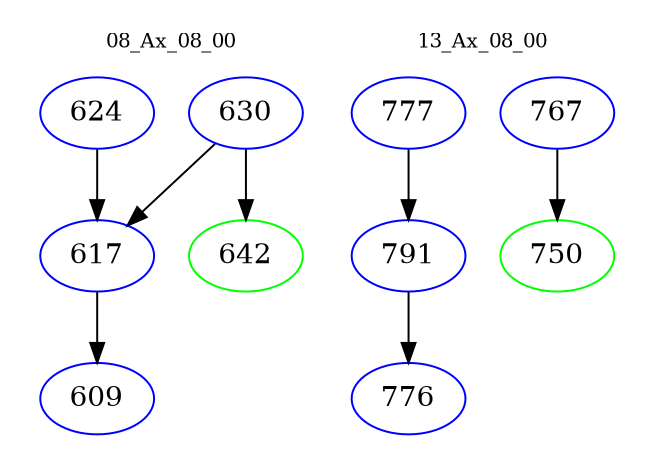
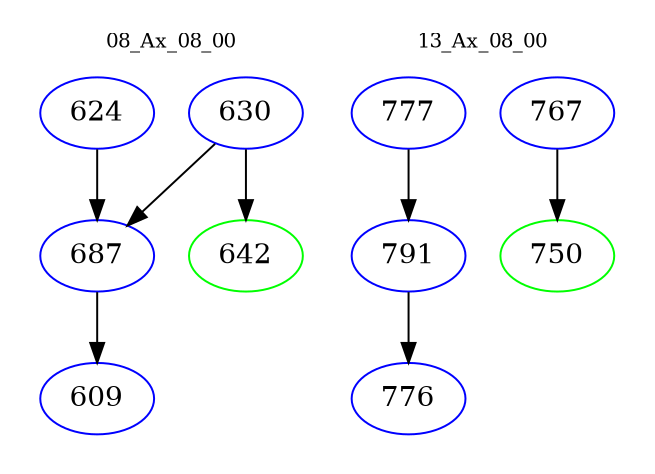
node "617": label "617" -> "687"
